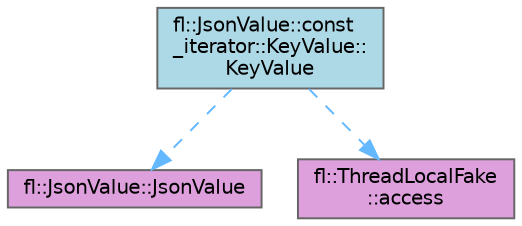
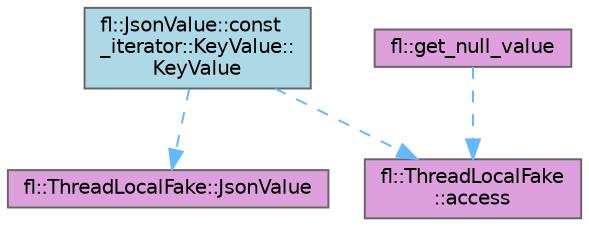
node "fl::get_null_value": added
node "fl::JsonValue::JsonValue": label "fl::JsonValue::JsonValue" -> "fl::ThreadLocalFake::JsonValue"
